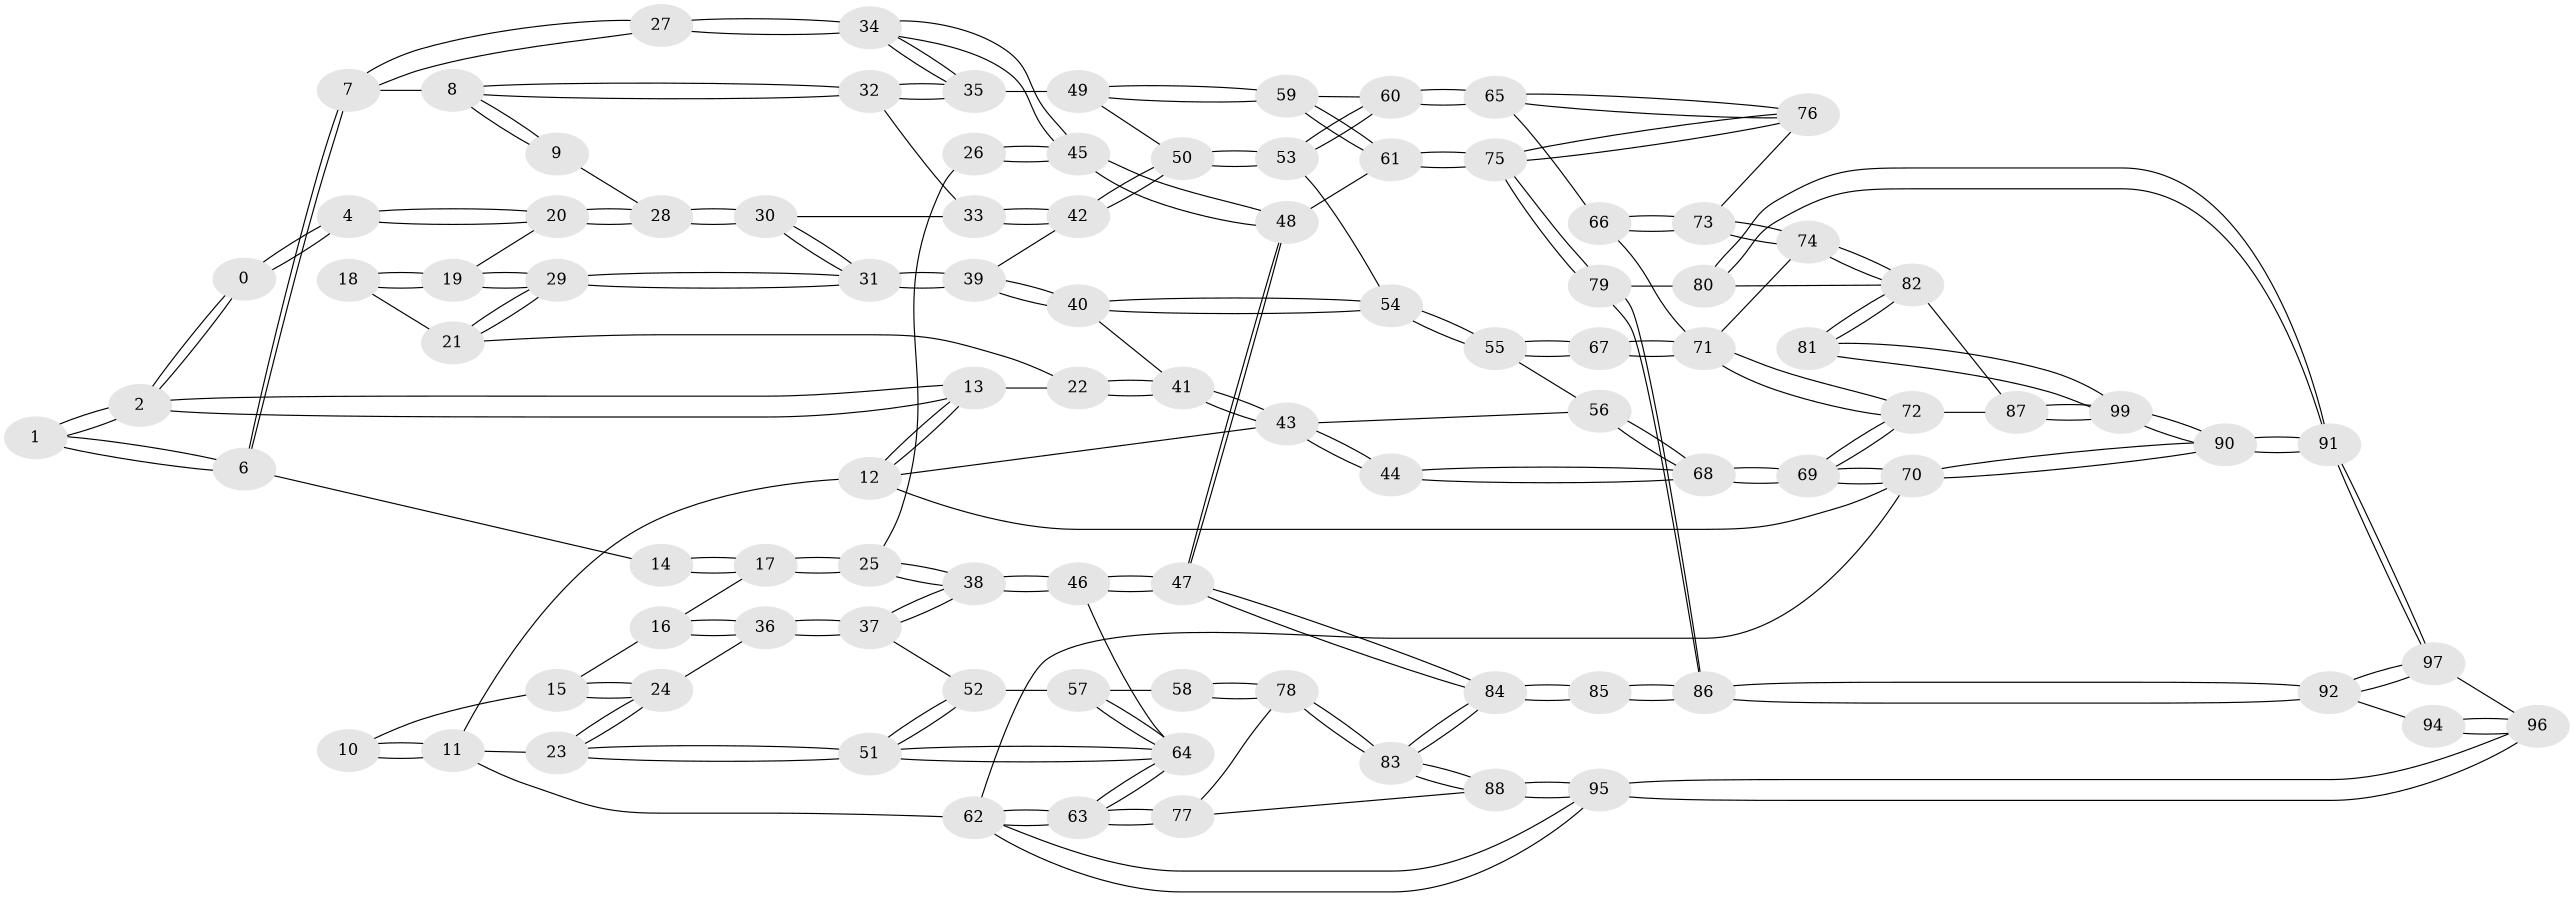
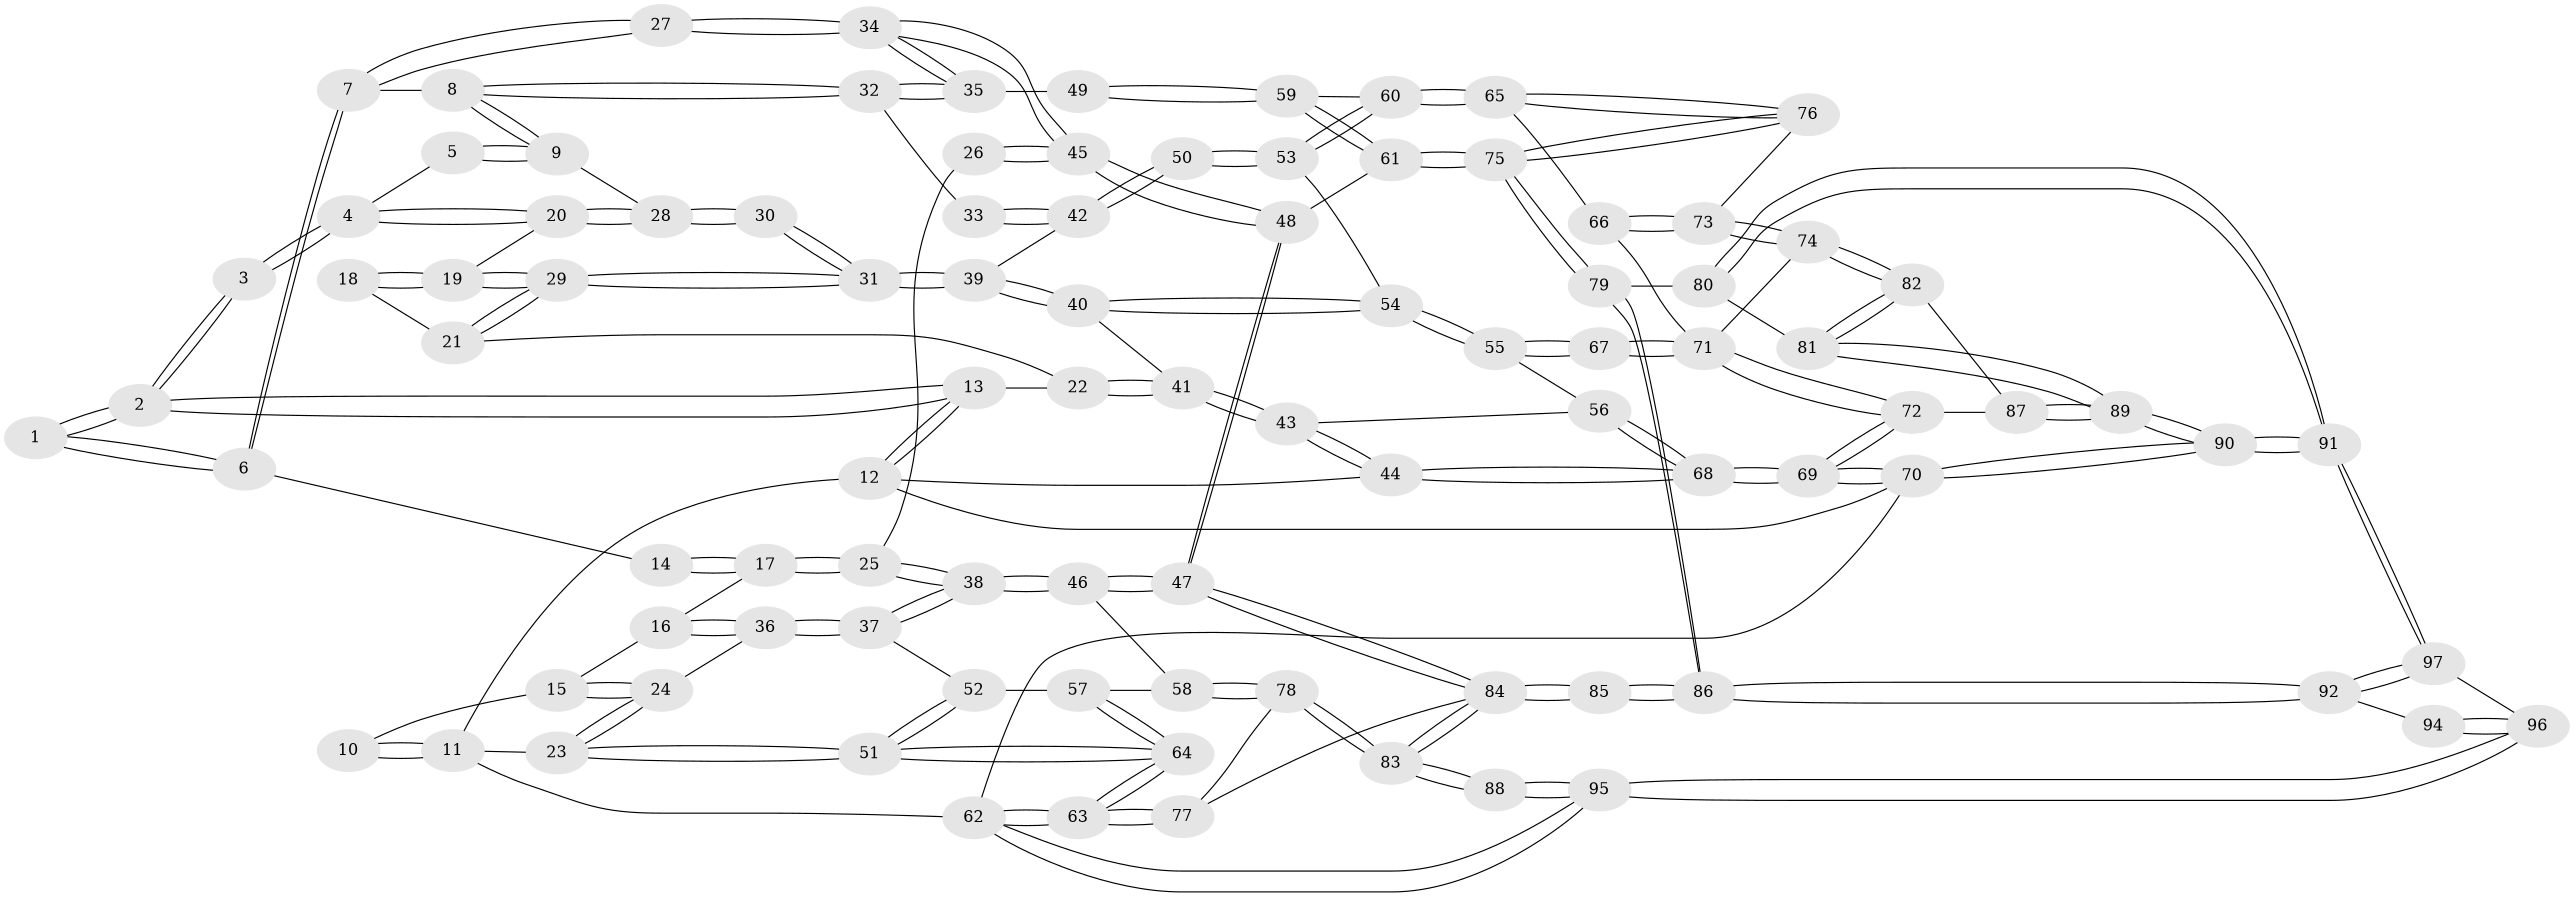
edge "49" -- "50": removed
node "5": added
edge "30" -- "33": removed
node "0": label "0" -> "3"
edge "82" -- "80": now "81" -- "80"
node "99": label "99" -> "89"
edge "43" -- "12": now "44" -- "12"
edge "46" -- "64": now "46" -- "58"
edge "88" -- "77": now "84" -- "77"
